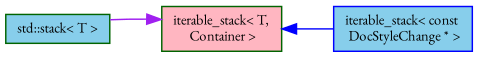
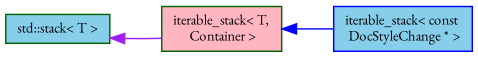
edge "std::stack< T >" -> "iterable_stack< T, Container >": reversed
